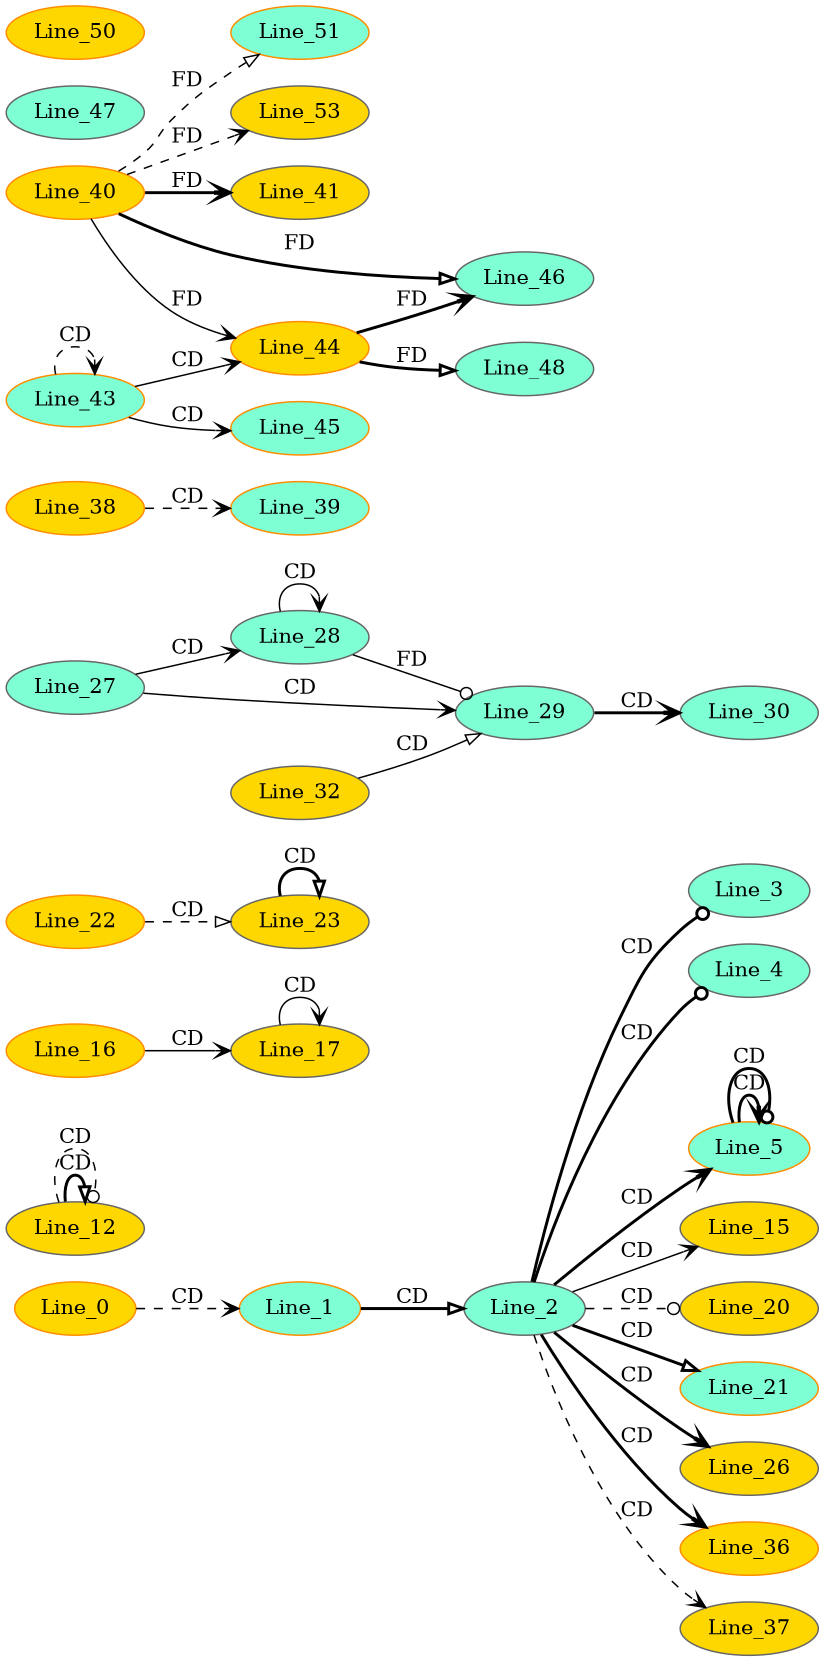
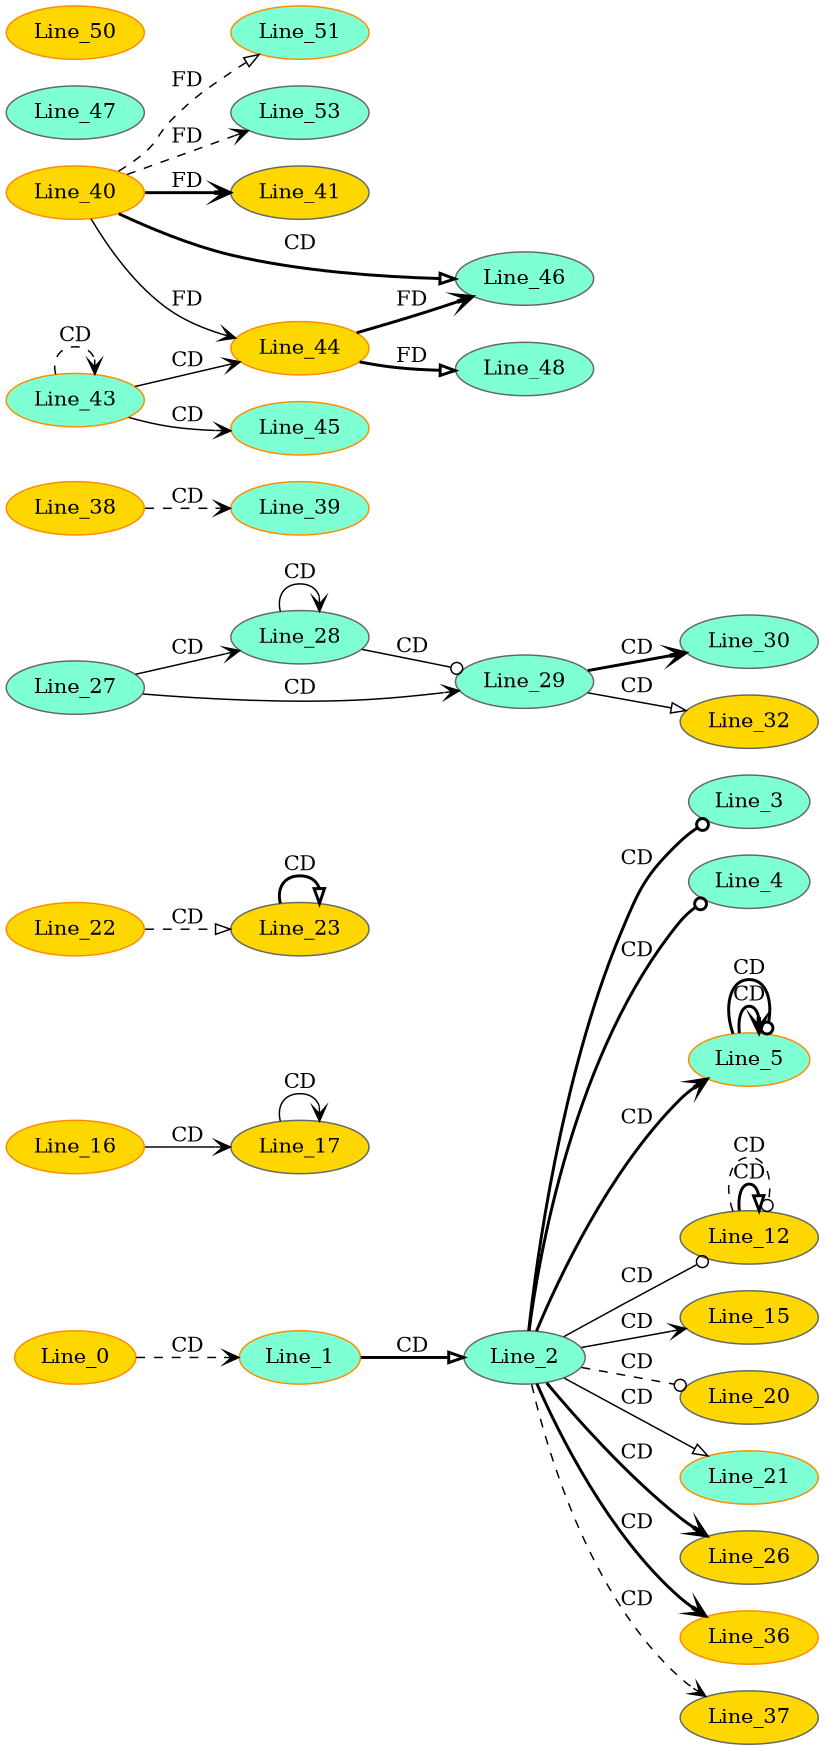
node "Line_53": fillcolor gold -> aquamarine
edge "Line_40" -> "Line_46": label "FD" -> "CD"
edge "Line_28" -> "Line_29": label "FD" -> "CD"
edge "Line_32" -> "Line_29": reversed
edge "Line_2" -> "Line_12": added, label "CD"
edge "Line_2" -> "Line_21": style bold -> solid
